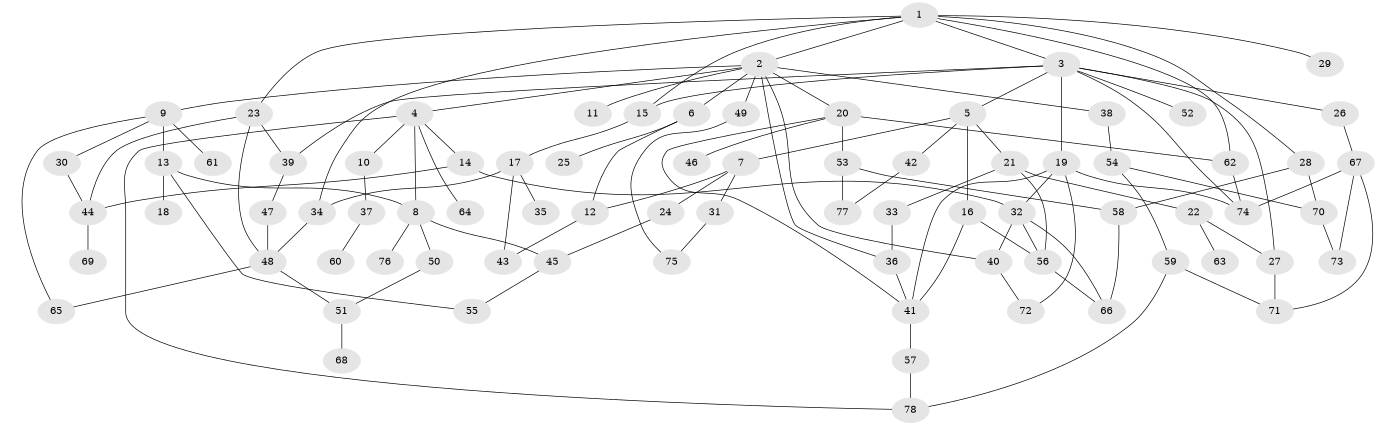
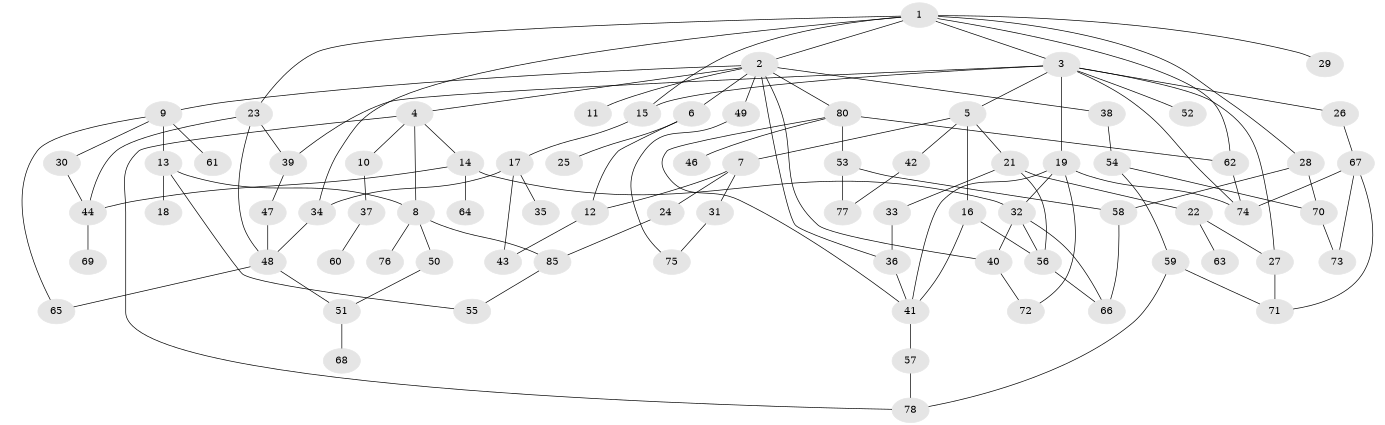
node "20": label "20" -> "80"
edge "4" -- "64": now "14" -- "64"
node "45": label "45" -> "85"
